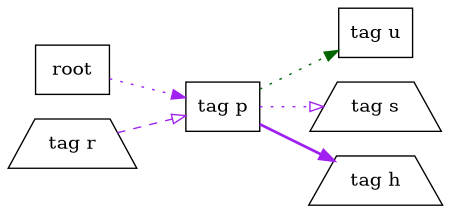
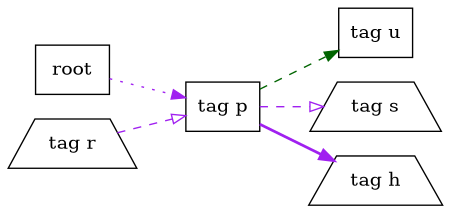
edge "tag p" -> "tag u": style dotted -> dashed
edge "tag p" -> "tag s": style dotted -> dashed
